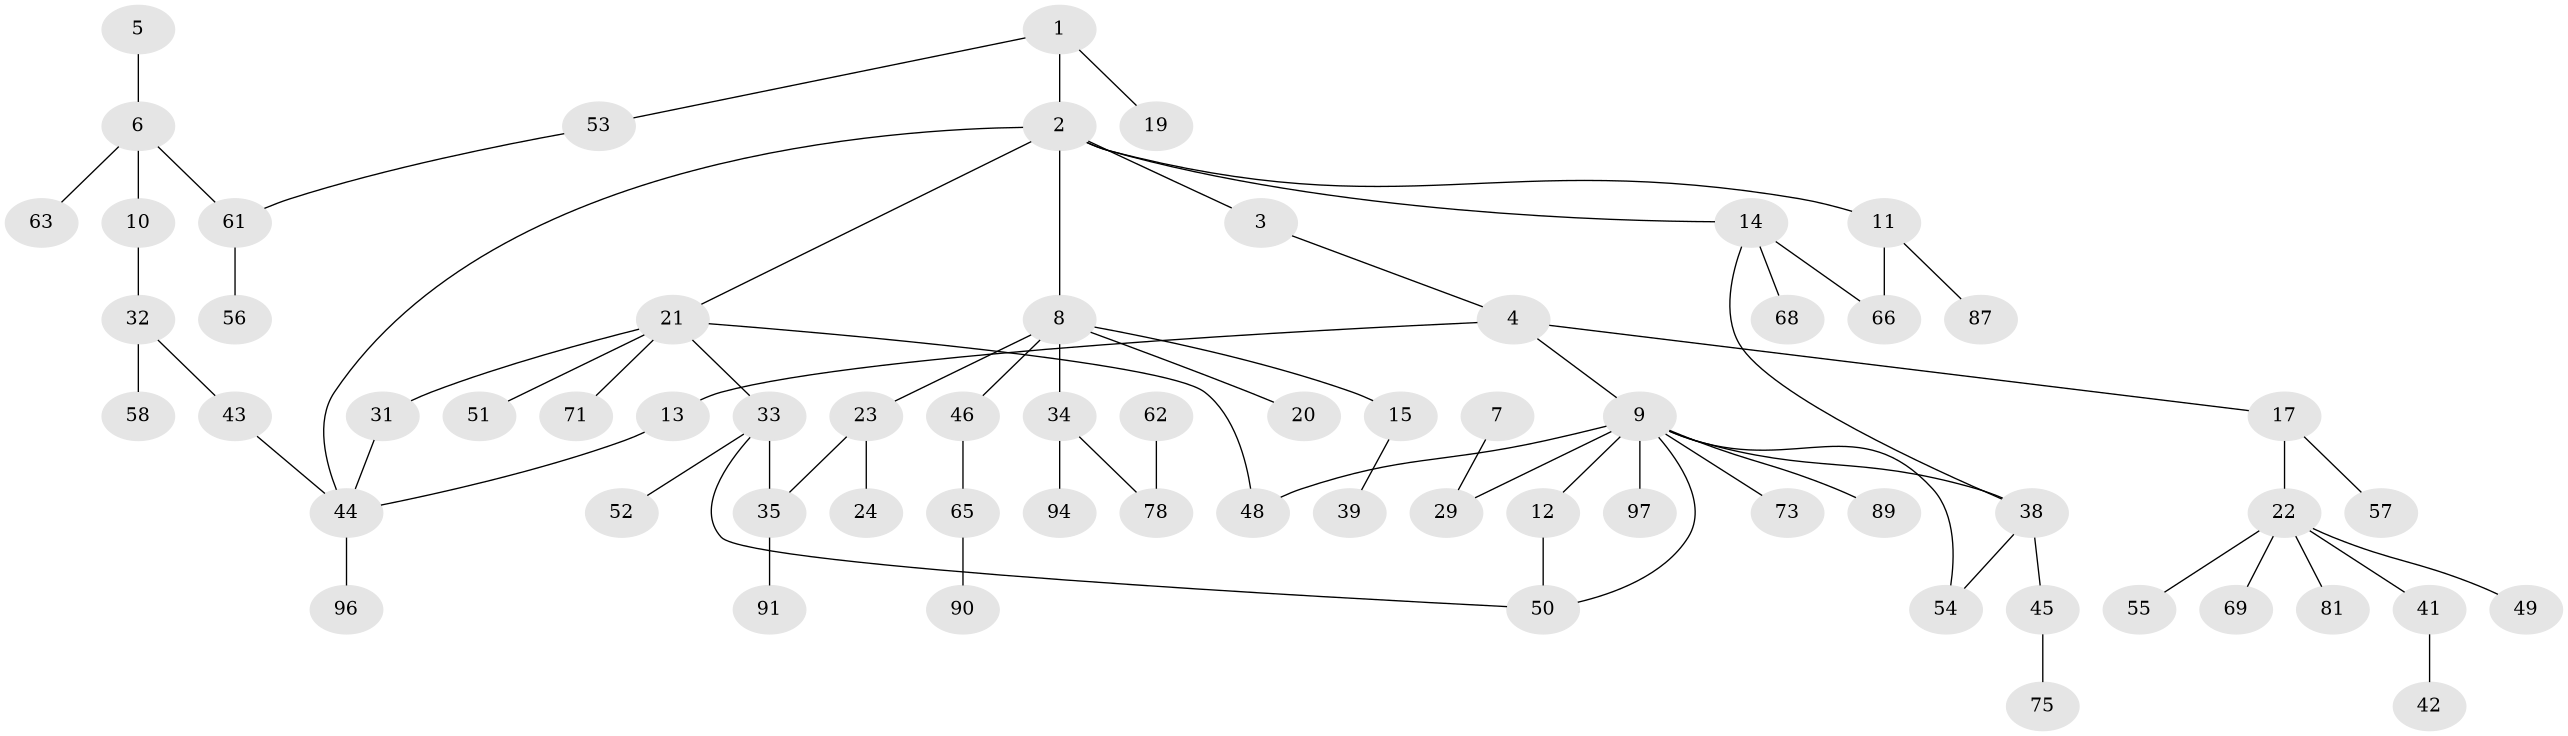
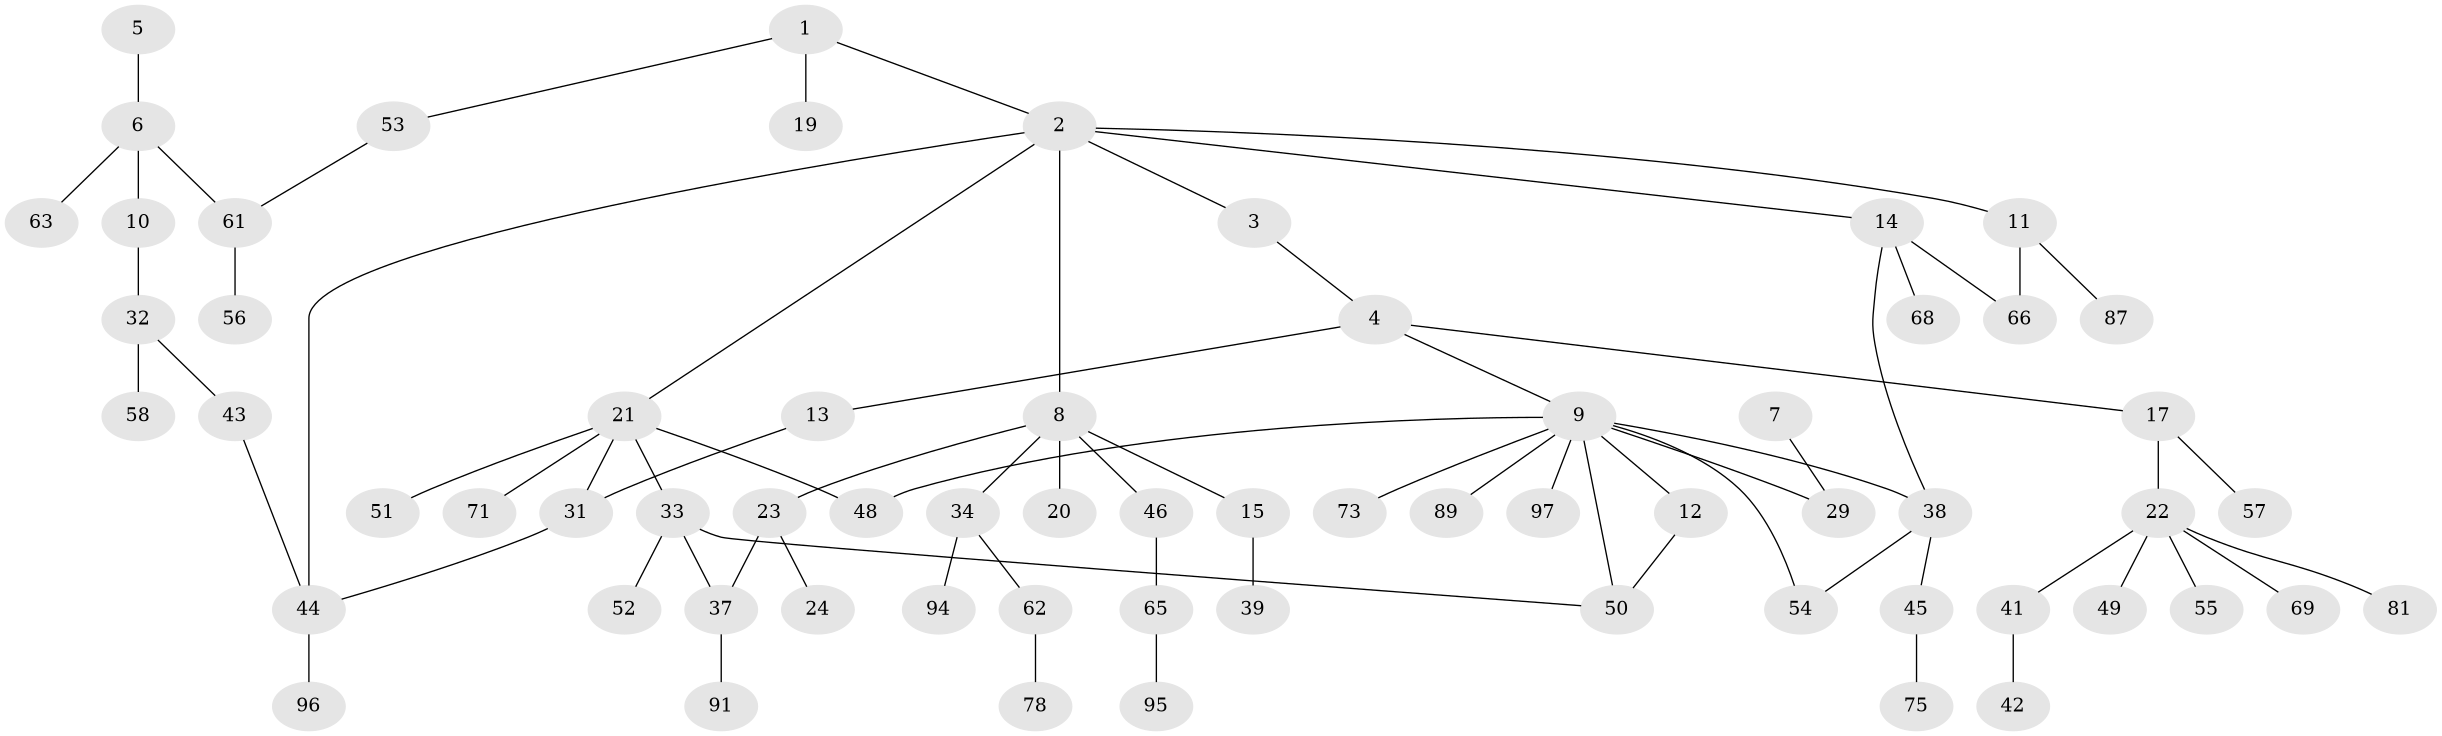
edge "34" -- "78": now "34" -- "62"
edge "13" -- "44": now "13" -- "31"
node "35": label "35" -> "37"
node "90": label "90" -> "95"
